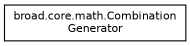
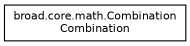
node "broad.core.math.Combination Generator": label "broad.core.math.Combination Generator" -> "broad.core.math.Combination Combination"
